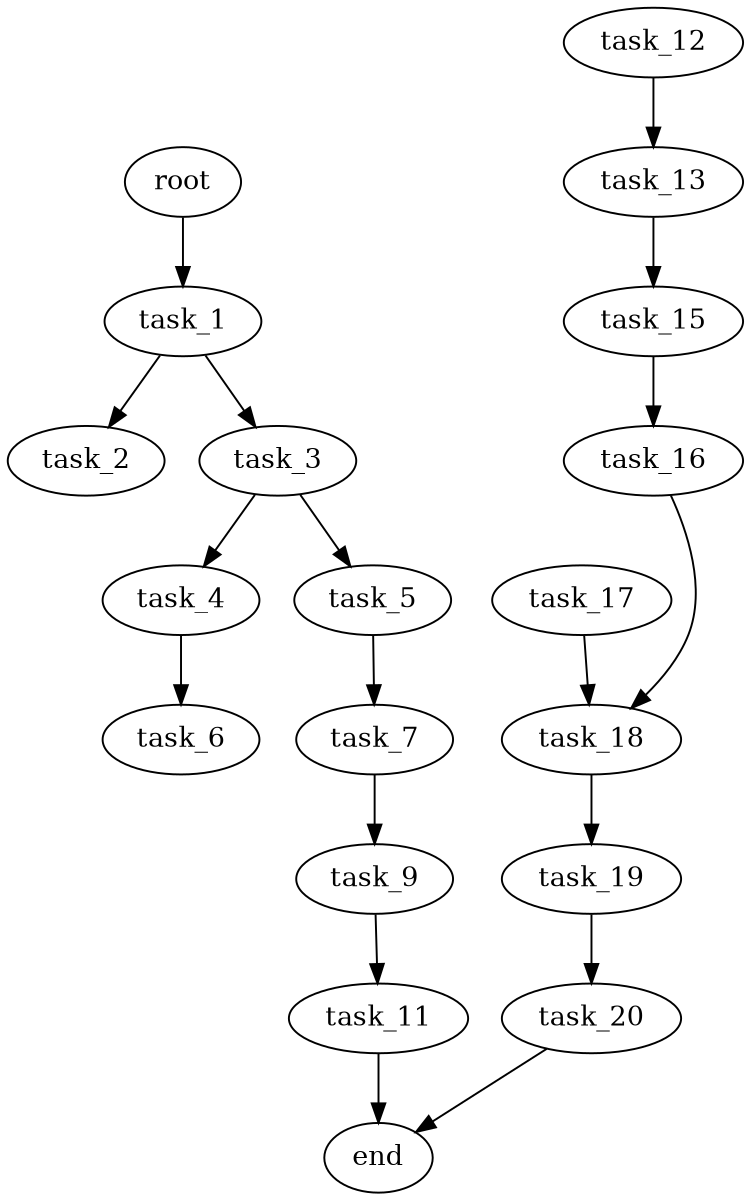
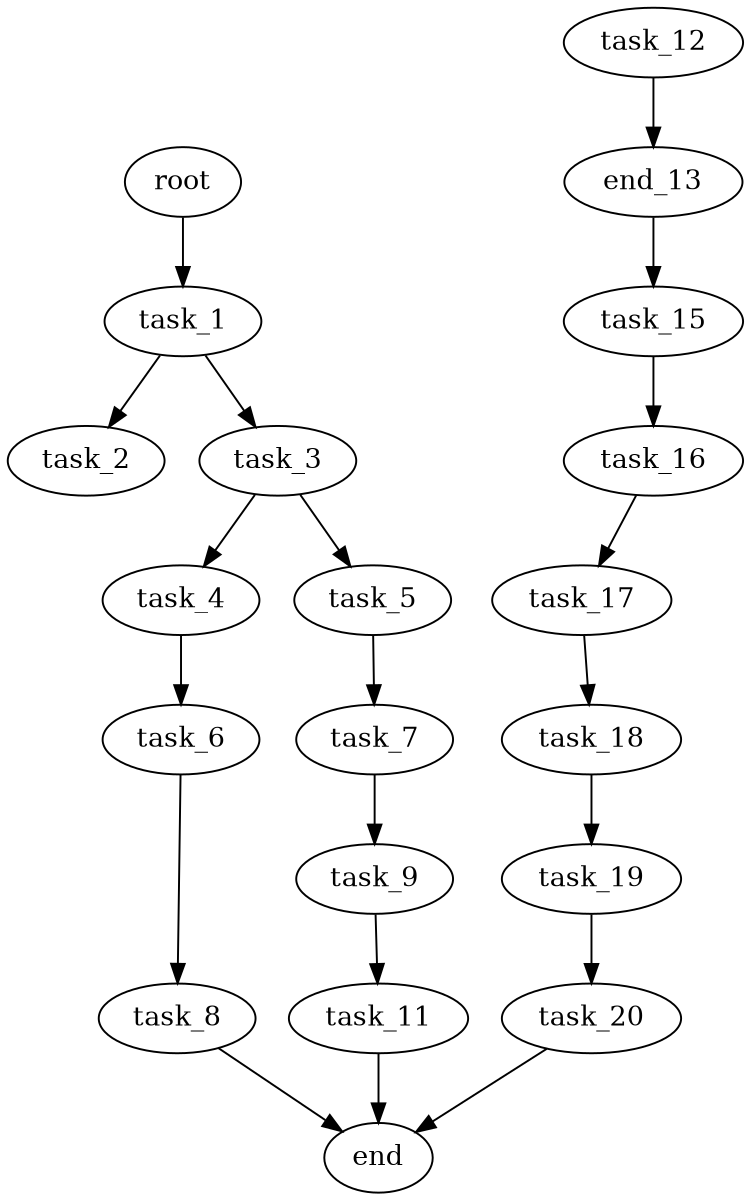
node "task_13": label "task_13" -> "end_13"
edge "task_16" -> "task_18": now "task_16" -> "task_17"
node "task_8": added
